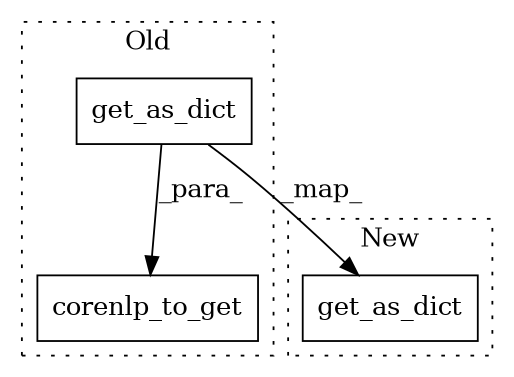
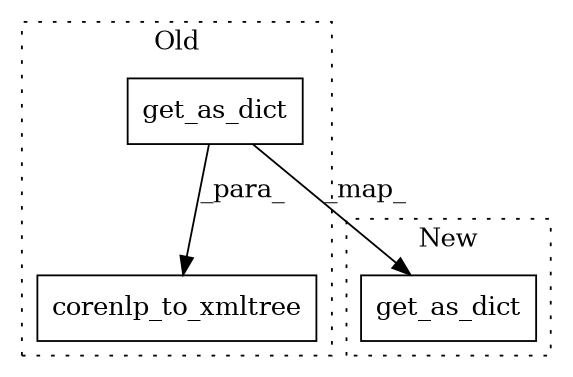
node "corenlp_to_get": label "corenlp_to_get" -> "corenlp_to_xmltree"
